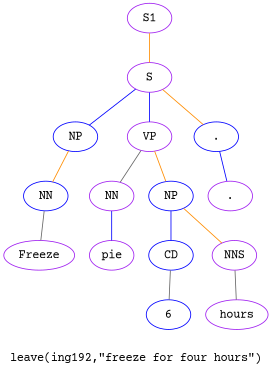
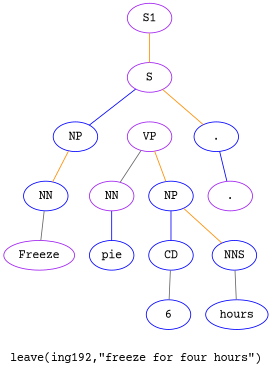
edge "S" -- "VP": removed
node "pie": color purple -> blue
node "NNS": color purple -> blue
node "hours": color purple -> blue
